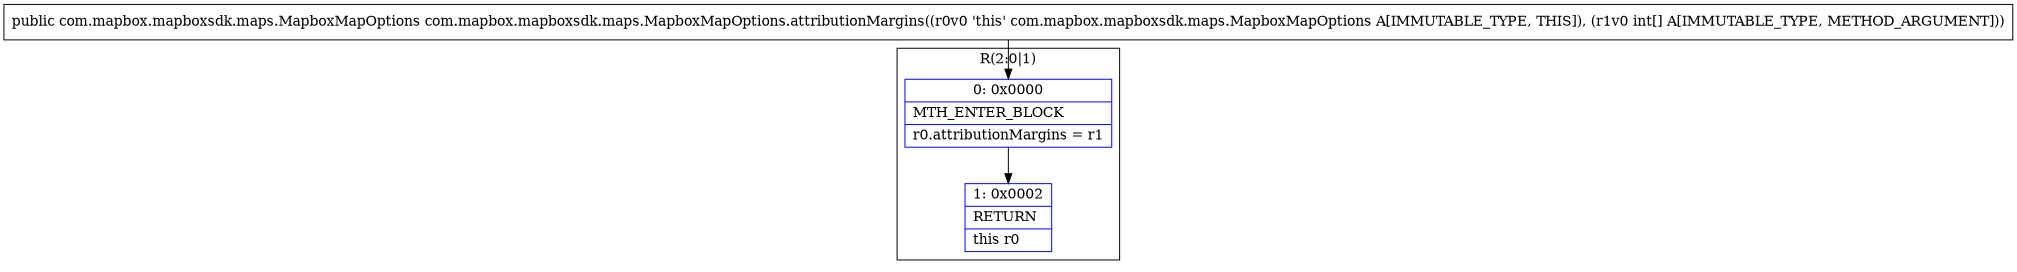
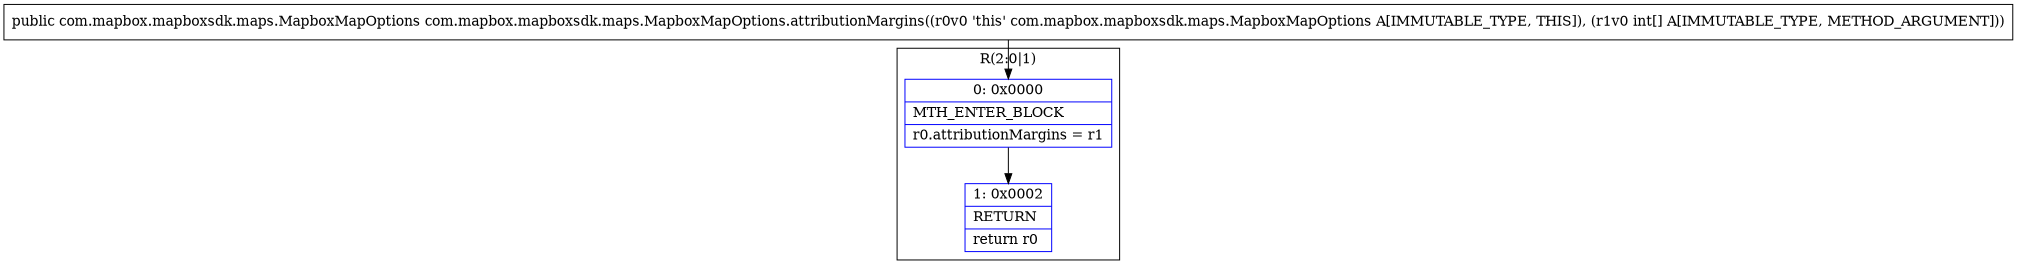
node "1: 0x0002": text "this r0" -> "return r0"
